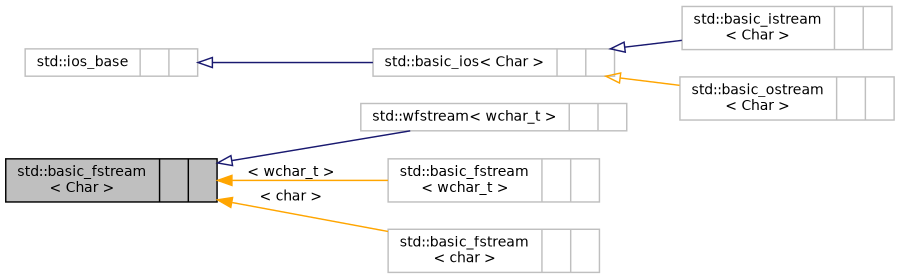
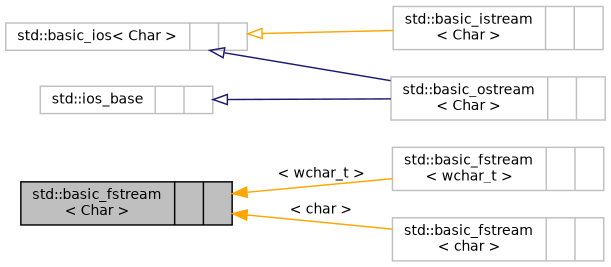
edge "std::basic_istream" -> "std::basic_ios< Char >": color midnightblue -> orange
edge "std::basic_ios< Char >" -> "std::ios_base": now "std::basic_ostream" -> "std::ios_base"
edge "std::basic_ostream" -> "std::basic_ios< Char >": color orange -> midnightblue
node "std::wfstream< wchar_t >": removed
